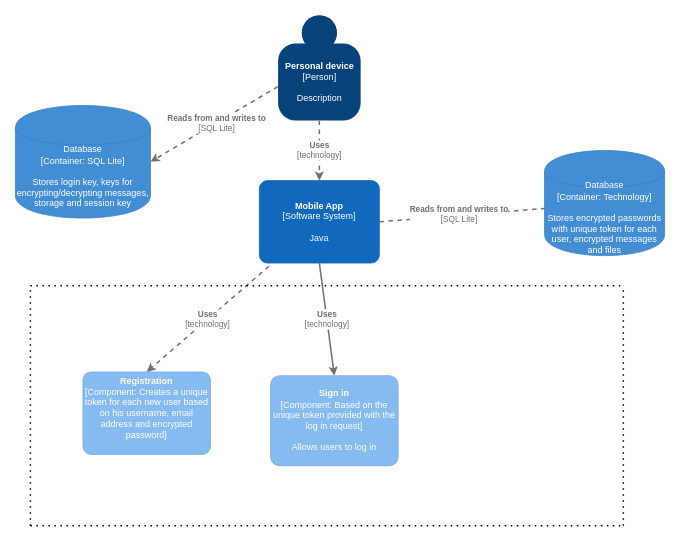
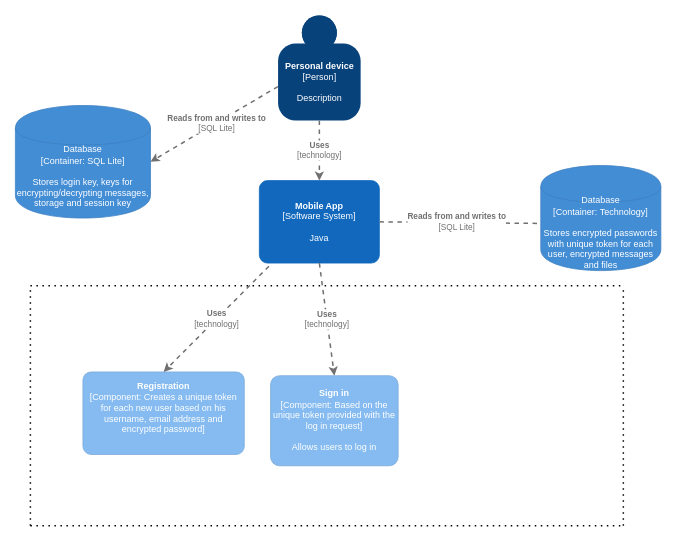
node "Database [Container: Technology] Stores encrypted passwords with unique token for each user, encrypted messages and files": moved (604, 203) -> (600, 218)
edge "Mobile App [Software System] Java" -> "Sign in [Component: Based on the unique token provided with the log in request] Allows users to log in": style solid -> dashed
node "Registration [Component: Creates a unique token for each new user based on his username, email address and encrypted password]": size 128x83 -> 161x83
